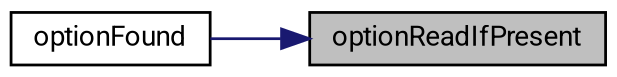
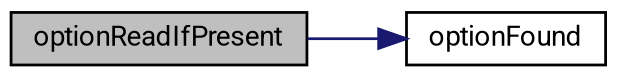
edge "optionFound" -> "optionReadIfPresent": reversed
